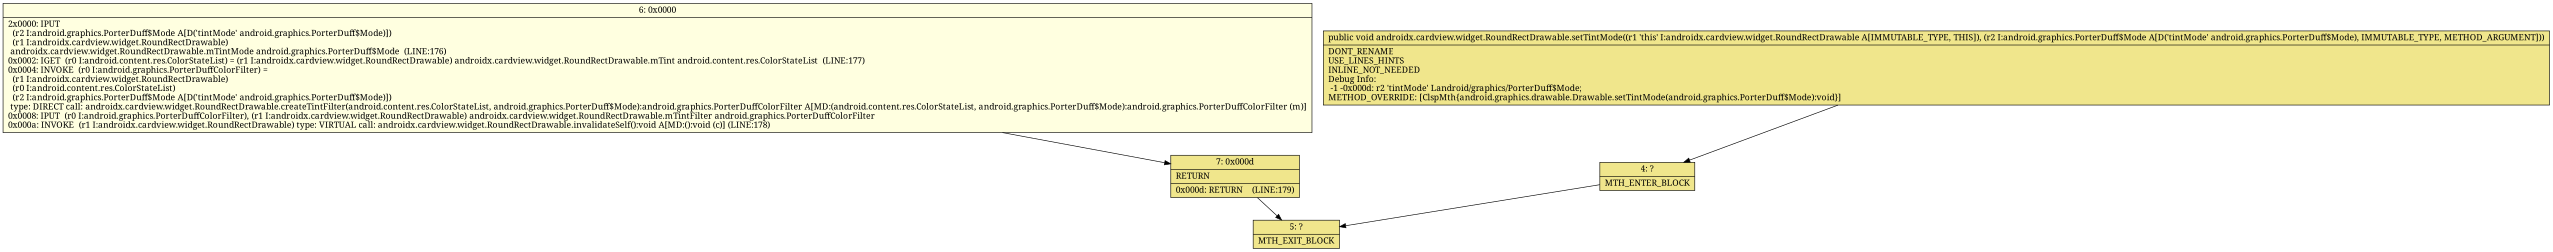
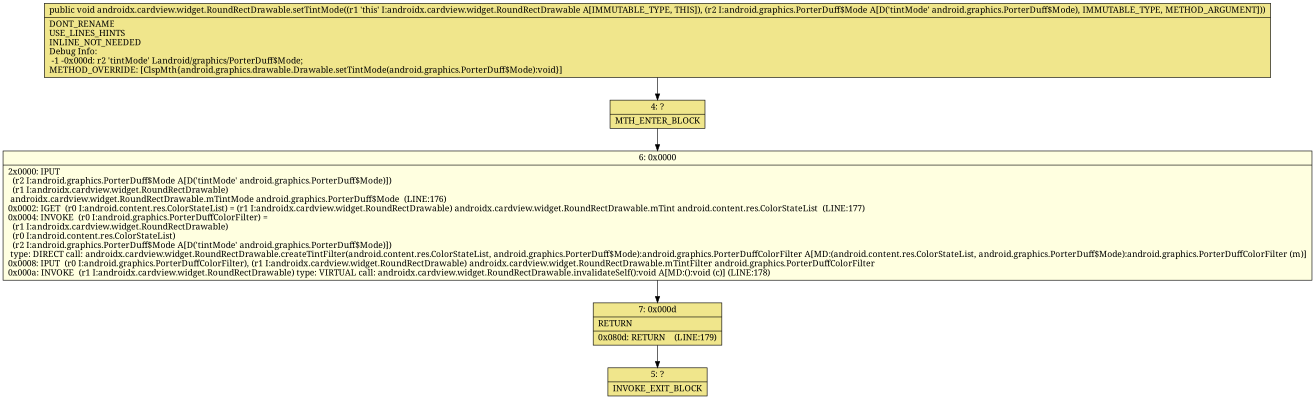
node "7: 0x000d": text "0x000d: RETURN    (LINE:179)" -> "0x080d: RETURN    (LINE:179)"
edge "4: ?" -> "5: ?": now "4: ?" -> "6: 0x0000"
node "5: ?": text "MTH_EXIT_BLOCK" -> "INVOKE_EXIT_BLOCK"
